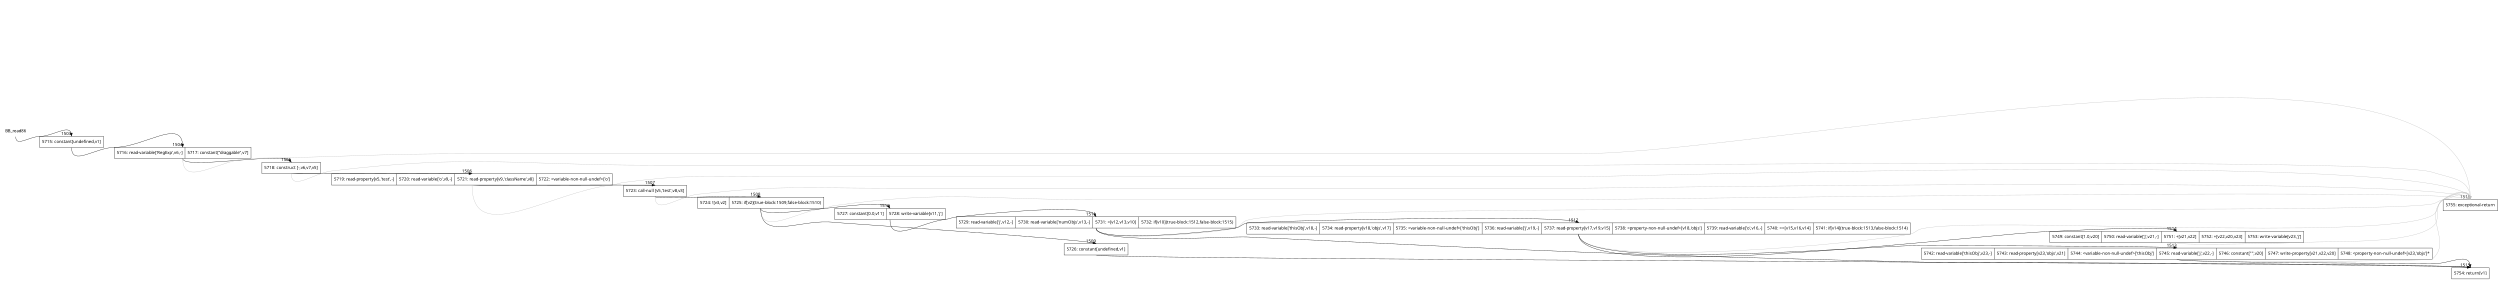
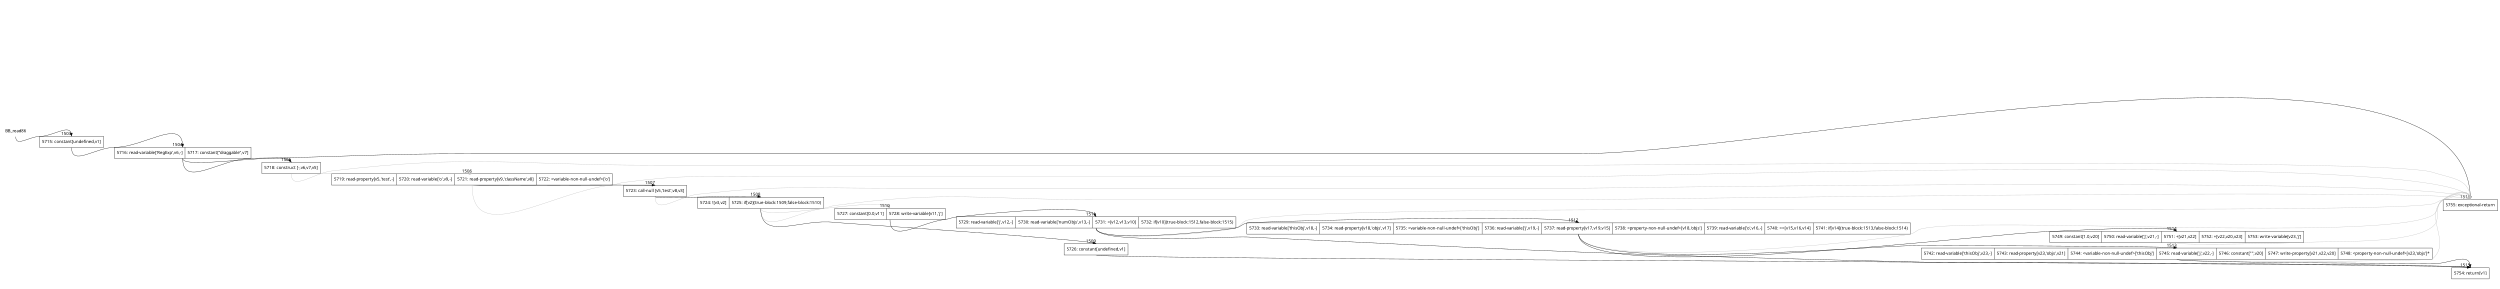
edge "5716: read-variable['RegExp',v6,-]" -> "5755: exceptional-return": color gray -> black
edge "5718: construct [-,v6,v7,v5]" -> "5719: read-property[v5,'test',-]": color black -> gray
edge "5724: ![v3,v2]" -> "5727: constant[0.0,v11]": color black -> gray
